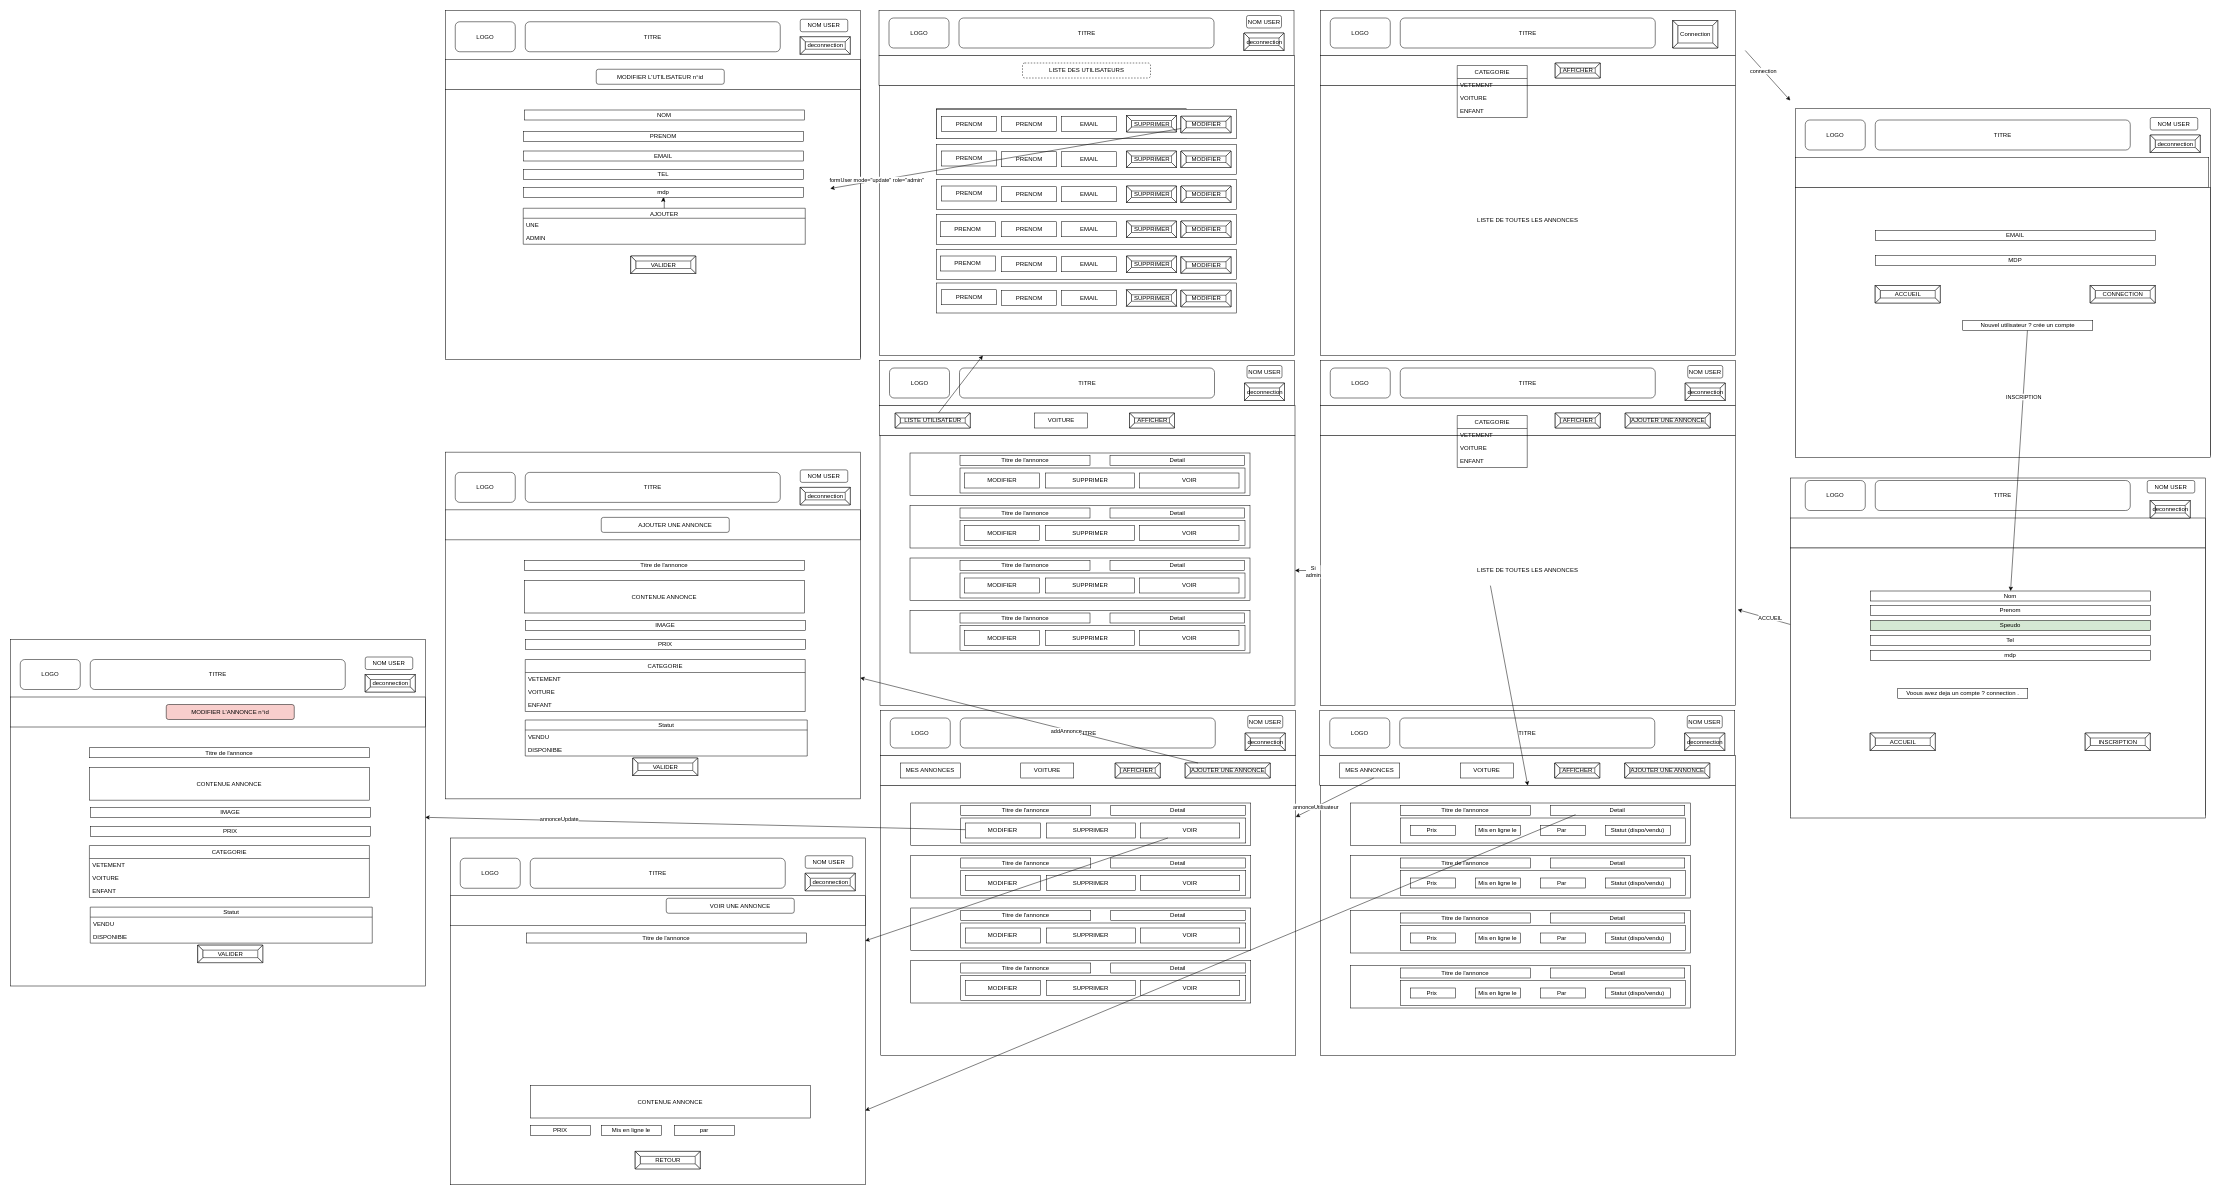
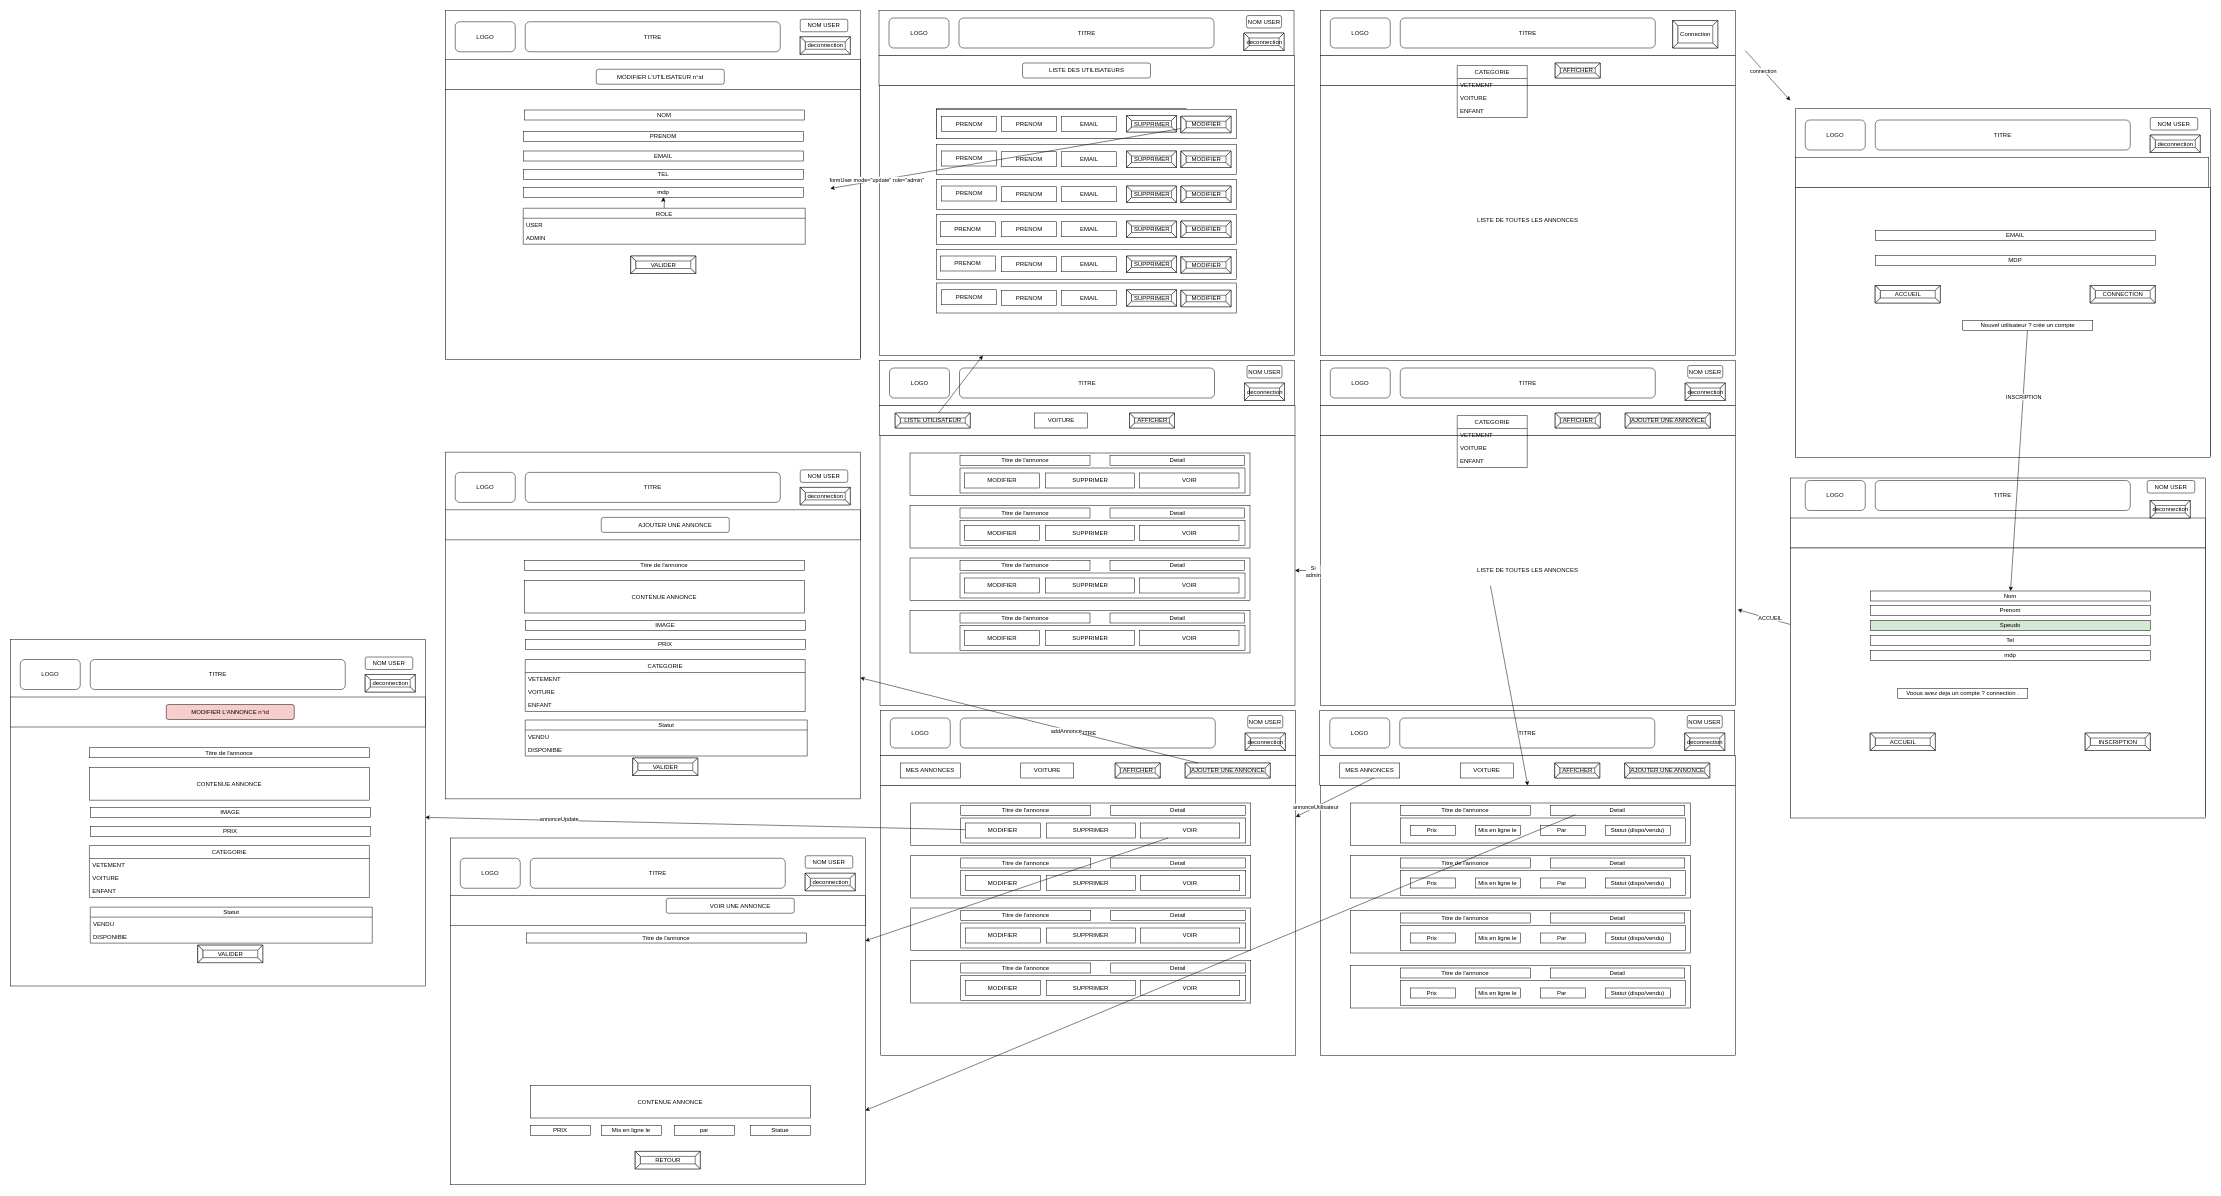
node "LISTE DES UTILISATEURS": style dashed -> solid
node "AJOUTER": label "AJOUTER" -> "ROLE"
node "UNE": label "UNE" -> "USER"
node "Statue": added
